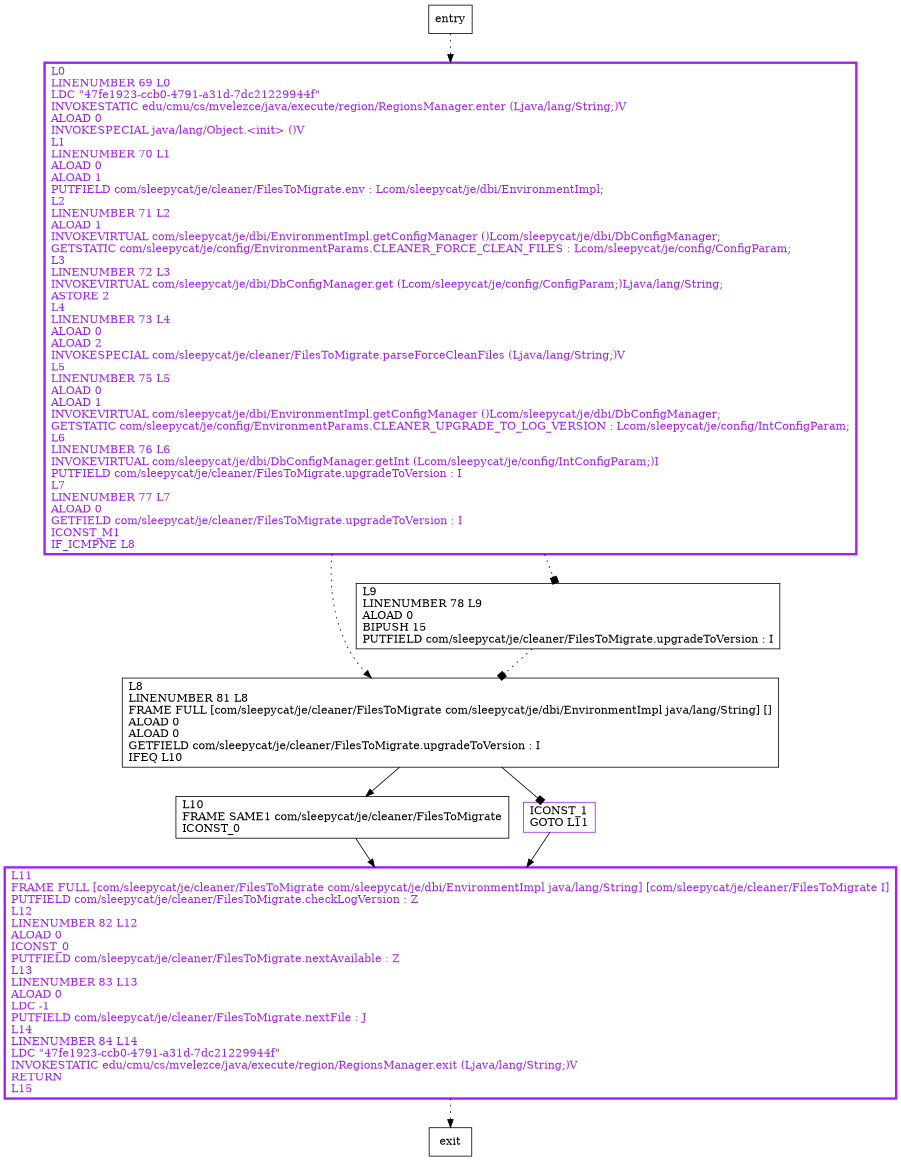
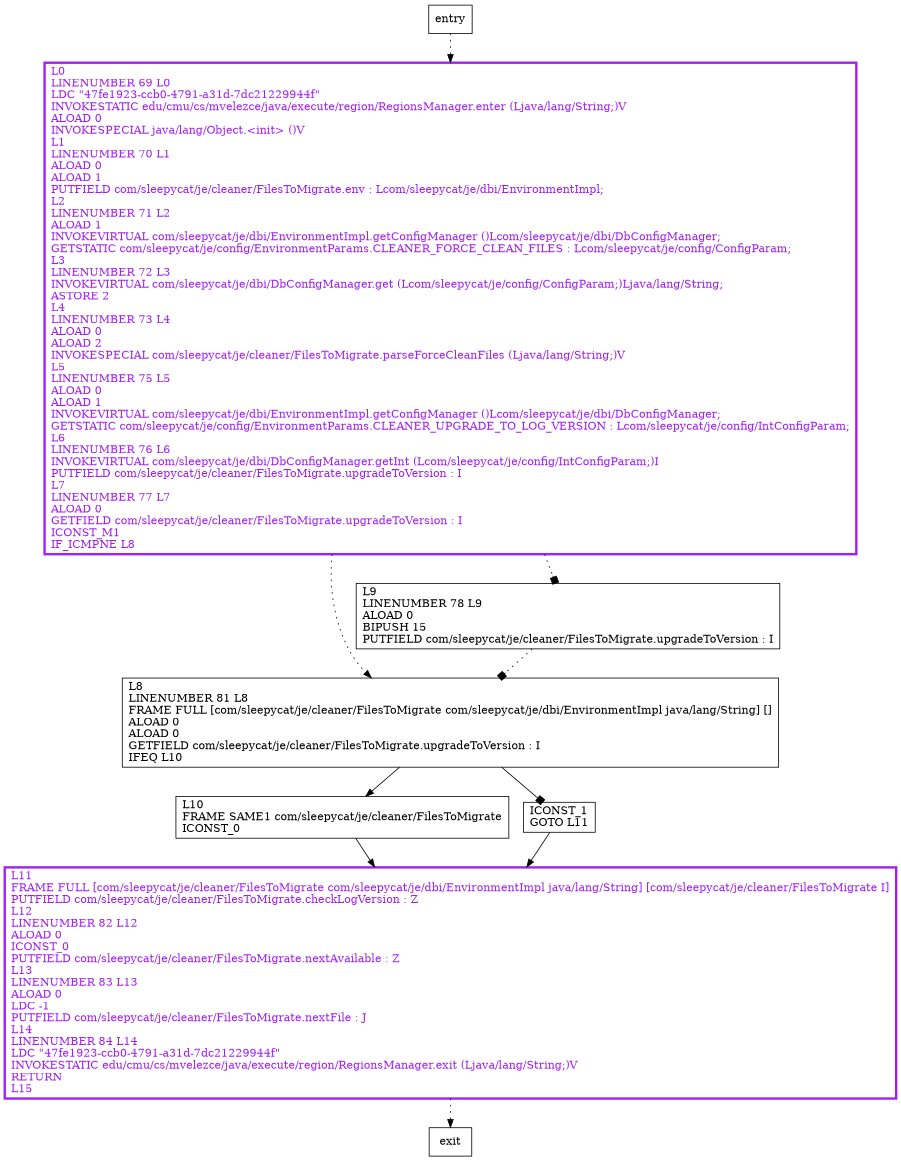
node "ICONST_1 GOTO L11": color purple -> black
